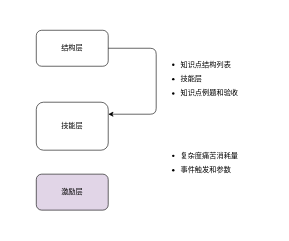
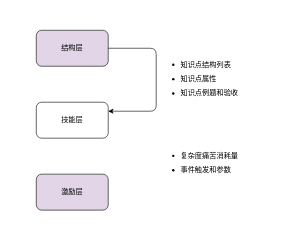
node "结构层": fillcolor #ffffff -> #e1d5e7
node "知识点结构列表 技能层 知识点例题和验收": label "知识点结构列表 技能层 知识点例题和验收" -> "知识点结构列表 知识点属性 知识点例题和验收"
node "技能层": size 72x48 -> 72x36
